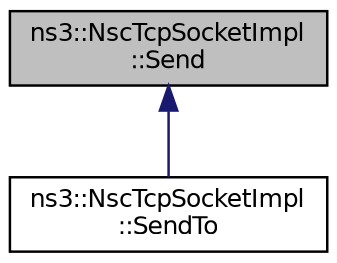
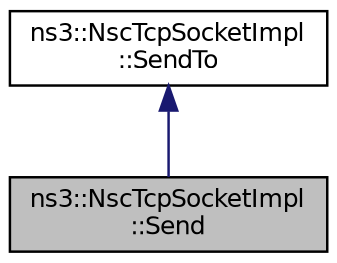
edge "ns3::NscTcpSocketImpl ::SendTo" -> "ns3::NscTcpSocketImpl ::Send": reversed
